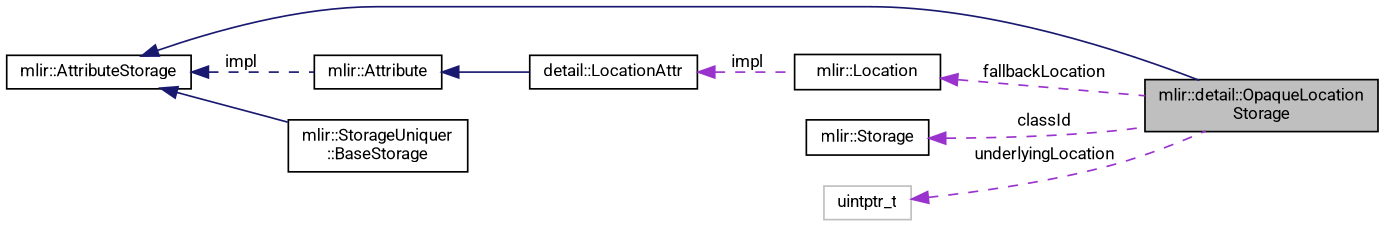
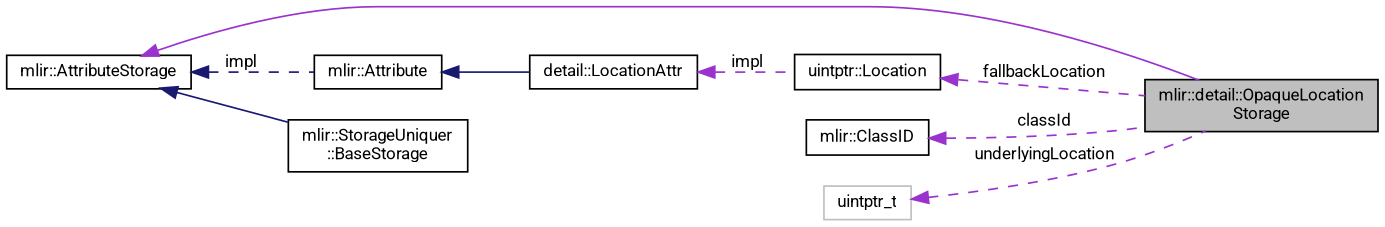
edge "mlir::detail::OpaqueLocation Storage" -> "mlir::AttributeStorage": color midnightblue -> darkorchid3
node "mlir::Location": label "mlir::Location" -> "uintptr::Location"
node "mlir::Storage": label "mlir::Storage" -> "mlir::ClassID"
